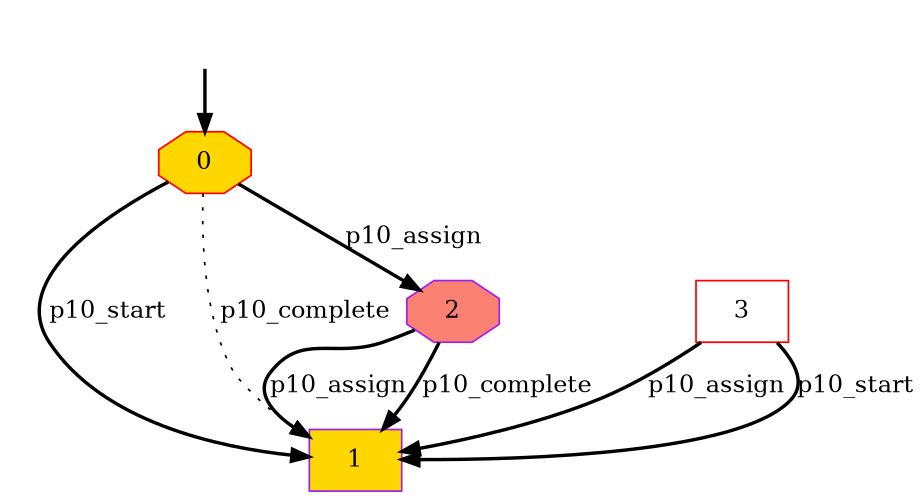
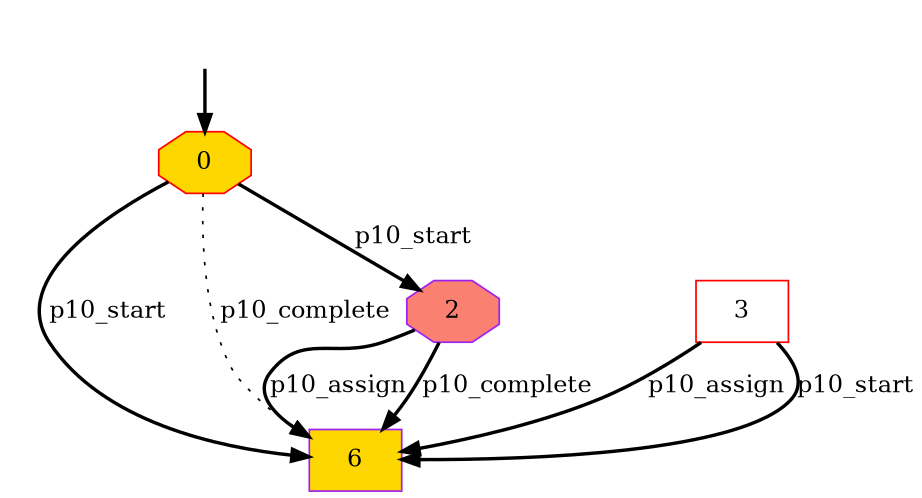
edge "0" -> "2": label "p10_assign" -> "p10_start"
node "1": label "1" -> "6"
